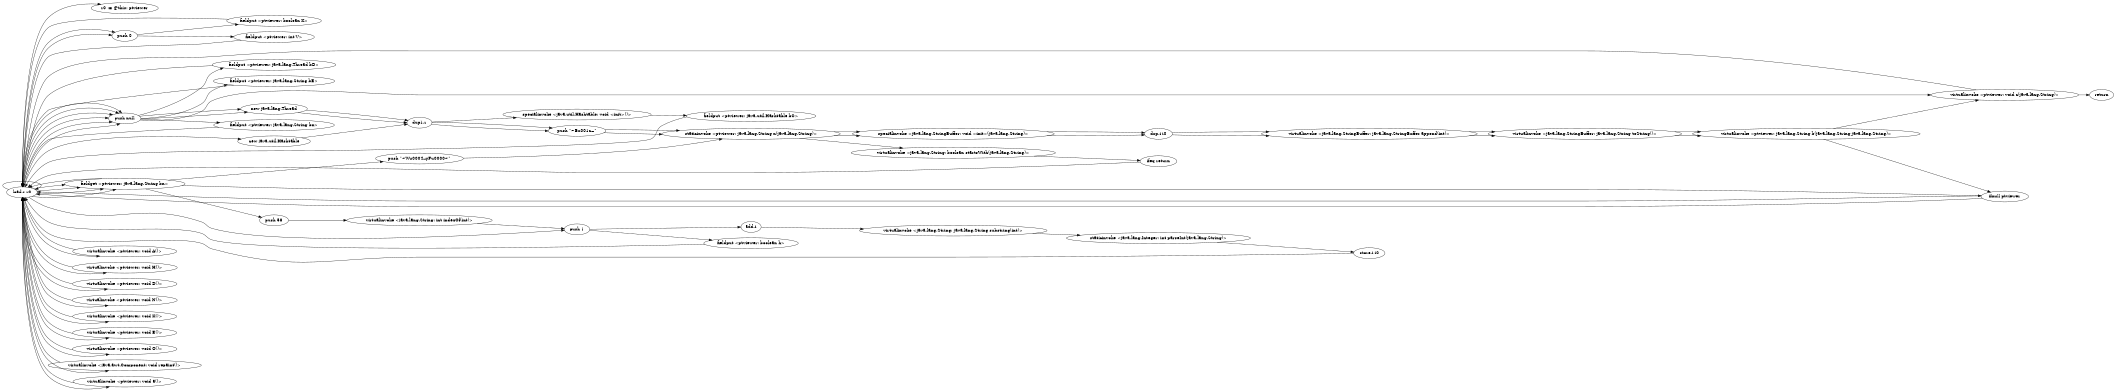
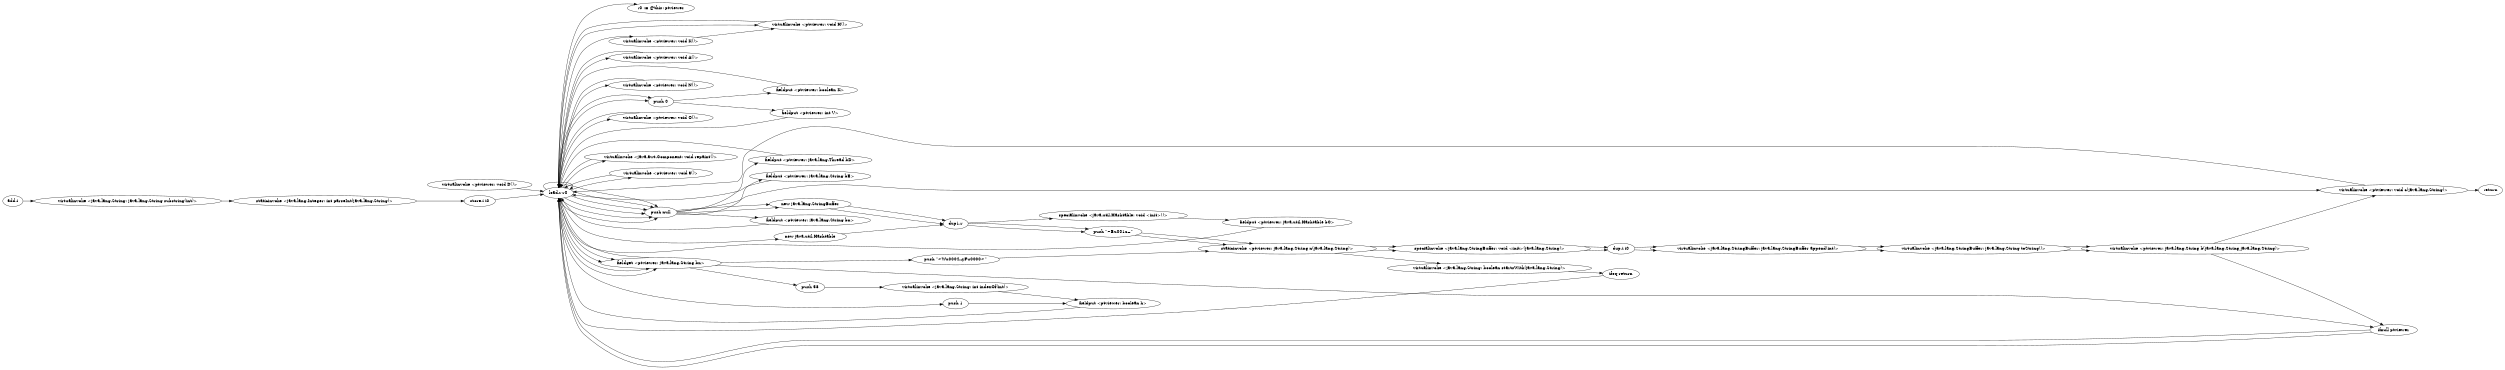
node "new java.lang.Thread": label "new java.lang.Thread" -> "new java.lang.StringBuffer"
edge "virtualinvoke <java.lang.String: int indexOf(int)>" -> "push 1": now "virtualinvoke <java.lang.String: int indexOf(int)>" -> "fieldput <ptviewer: boolean h>"
edge "push 1" -> "add.i": removed
edge "load.r r0" -> "virtualinvoke <ptviewer: void D()>": removed
edge "virtualinvoke <ptviewer: void K()>" -> "load.r r0": now "virtualinvoke <ptviewer: void K()>" -> "virtualinvoke <ptviewer: void H()>"
node "virtualinvoke <ptviewer: void E()>": removed
